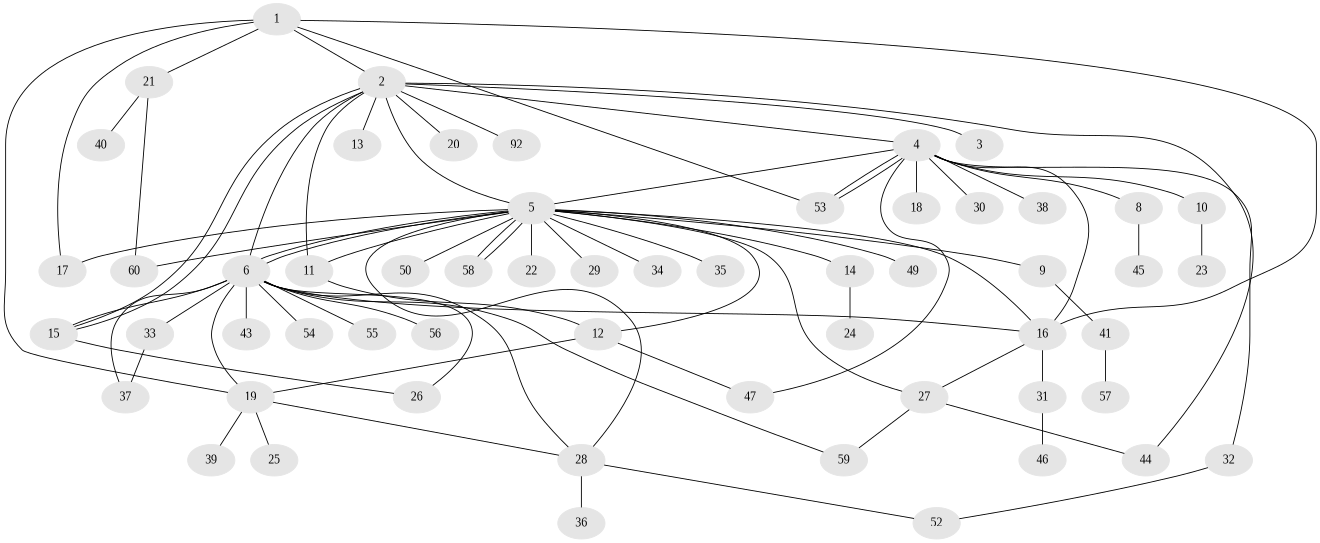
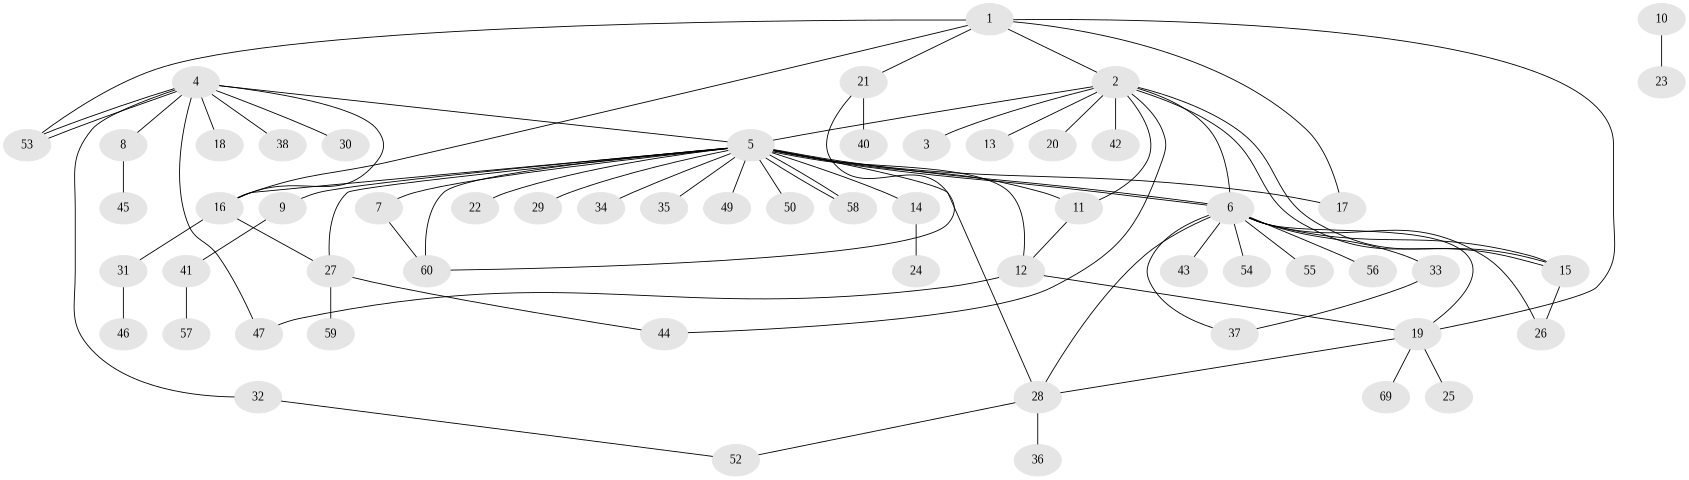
edge "2" -- "4": removed
node "92": label "92" -> "42"
edge "4" -- "10": removed
node "7": added
edge "6" -- "16": removed
edge "6" -- "59": removed
node "39": label "39" -> "69"
